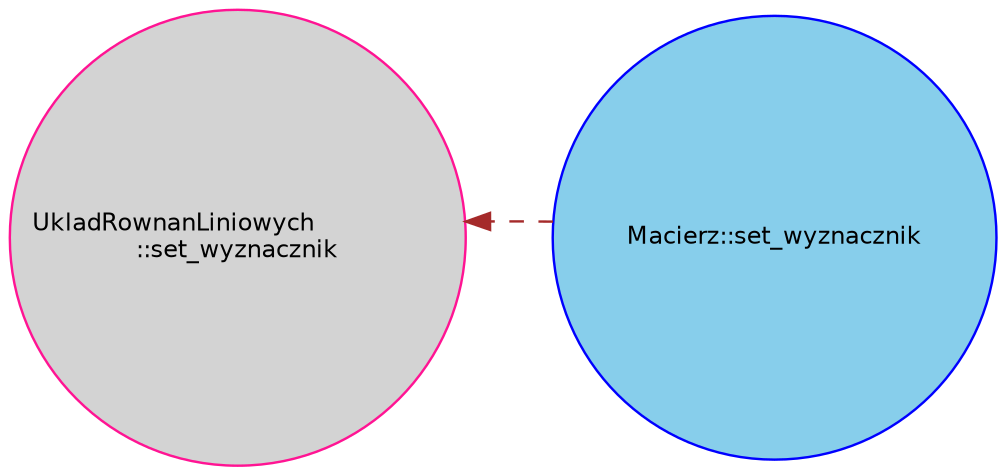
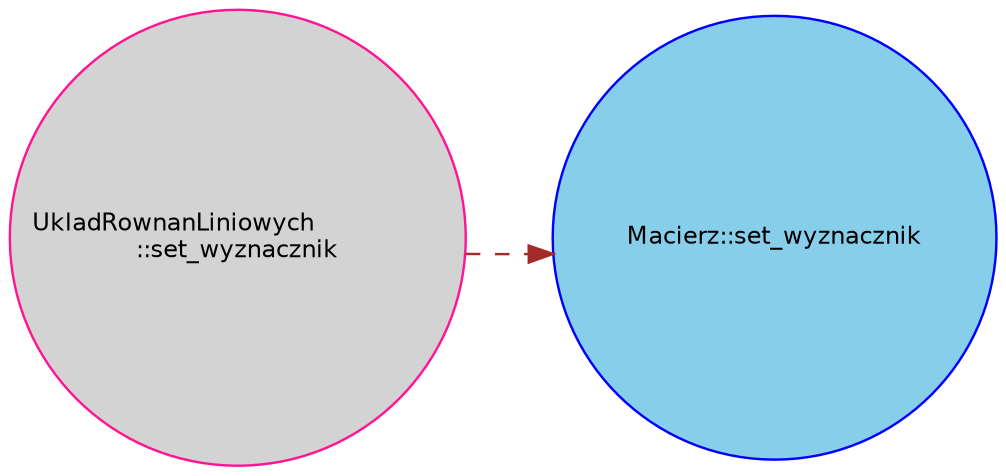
edge "Macierz::set_wyznacznik" -> "UkladRownanLiniowych ::set_wyznacznik": reversed
